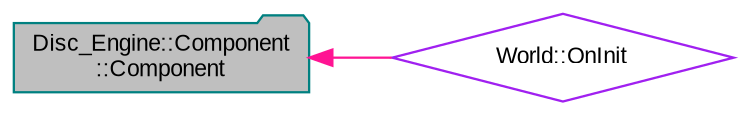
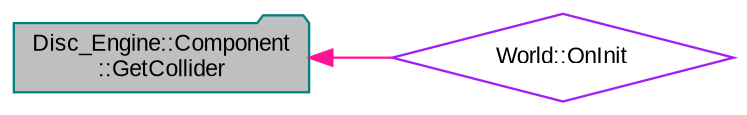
node "Disc_Engine::Component ::Component": label "Disc_Engine::Component ::Component" -> "Disc_Engine::Component ::GetCollider"
